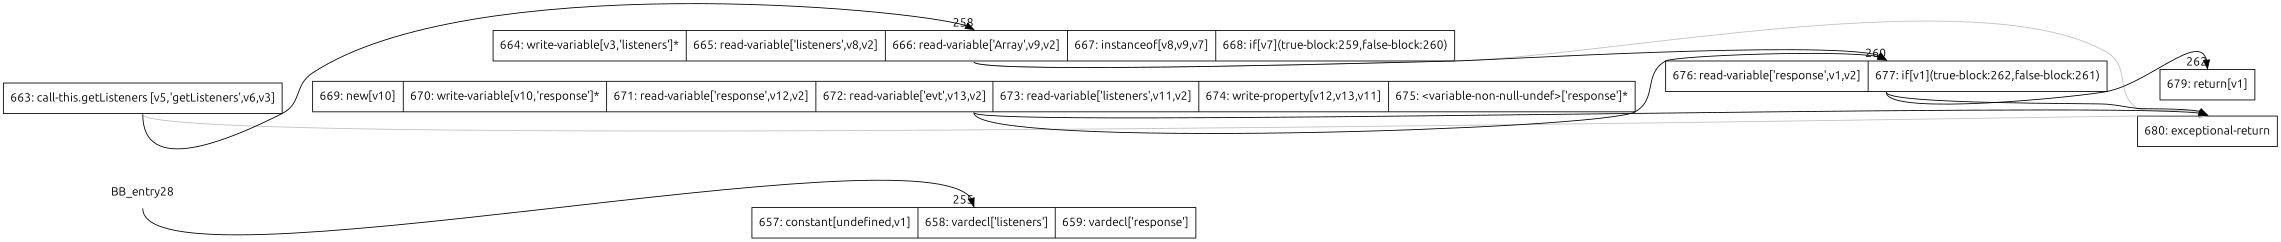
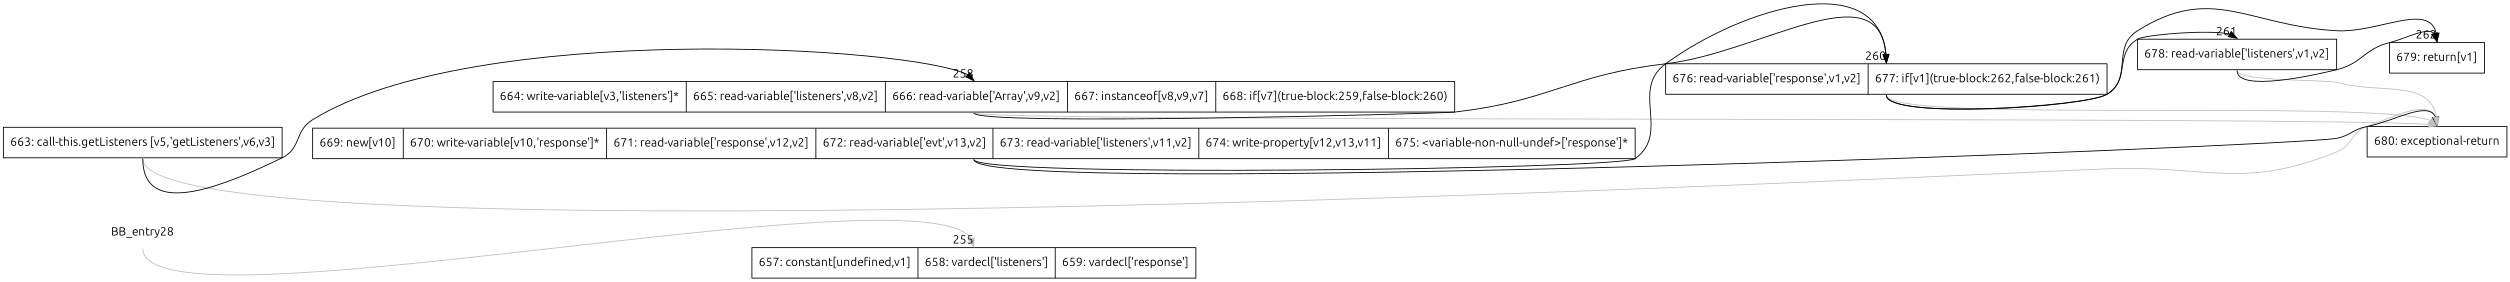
node "678: read-variable['listeners',v1,v2]": added
edge "676: read-variable['response',v1,v2]" -> "680: exceptional-return": color black -> gray
edge "BB_entry28" -> "657: constant[undefined,v1]": color black -> gray
